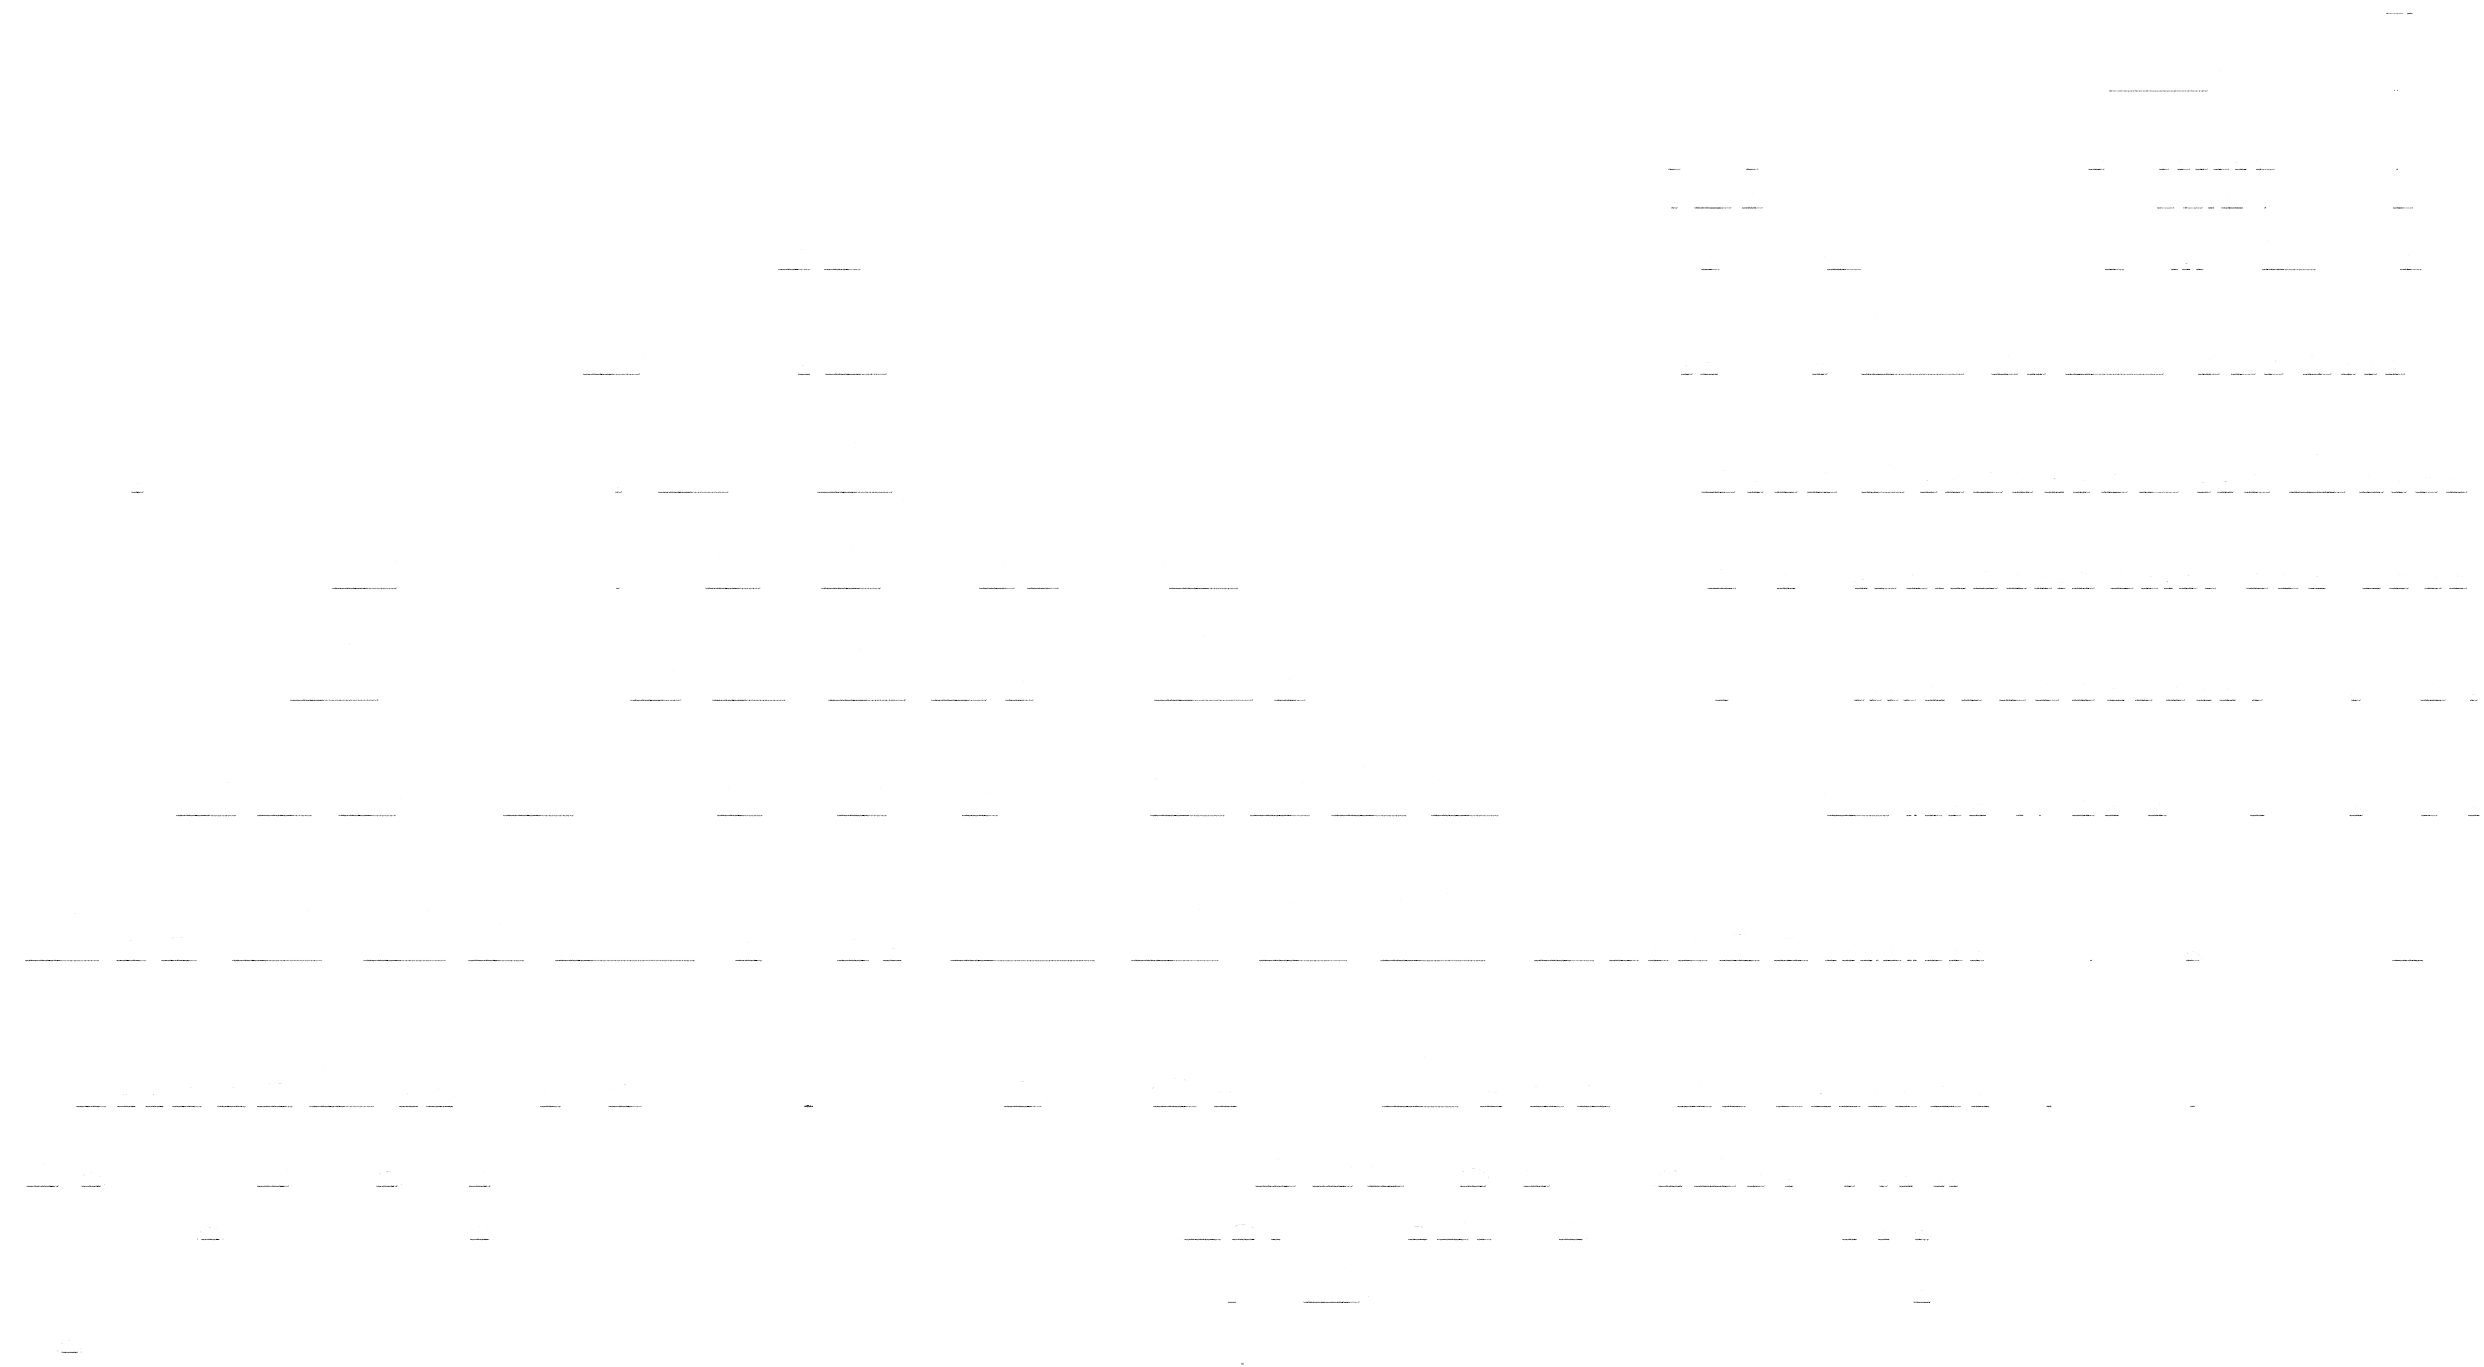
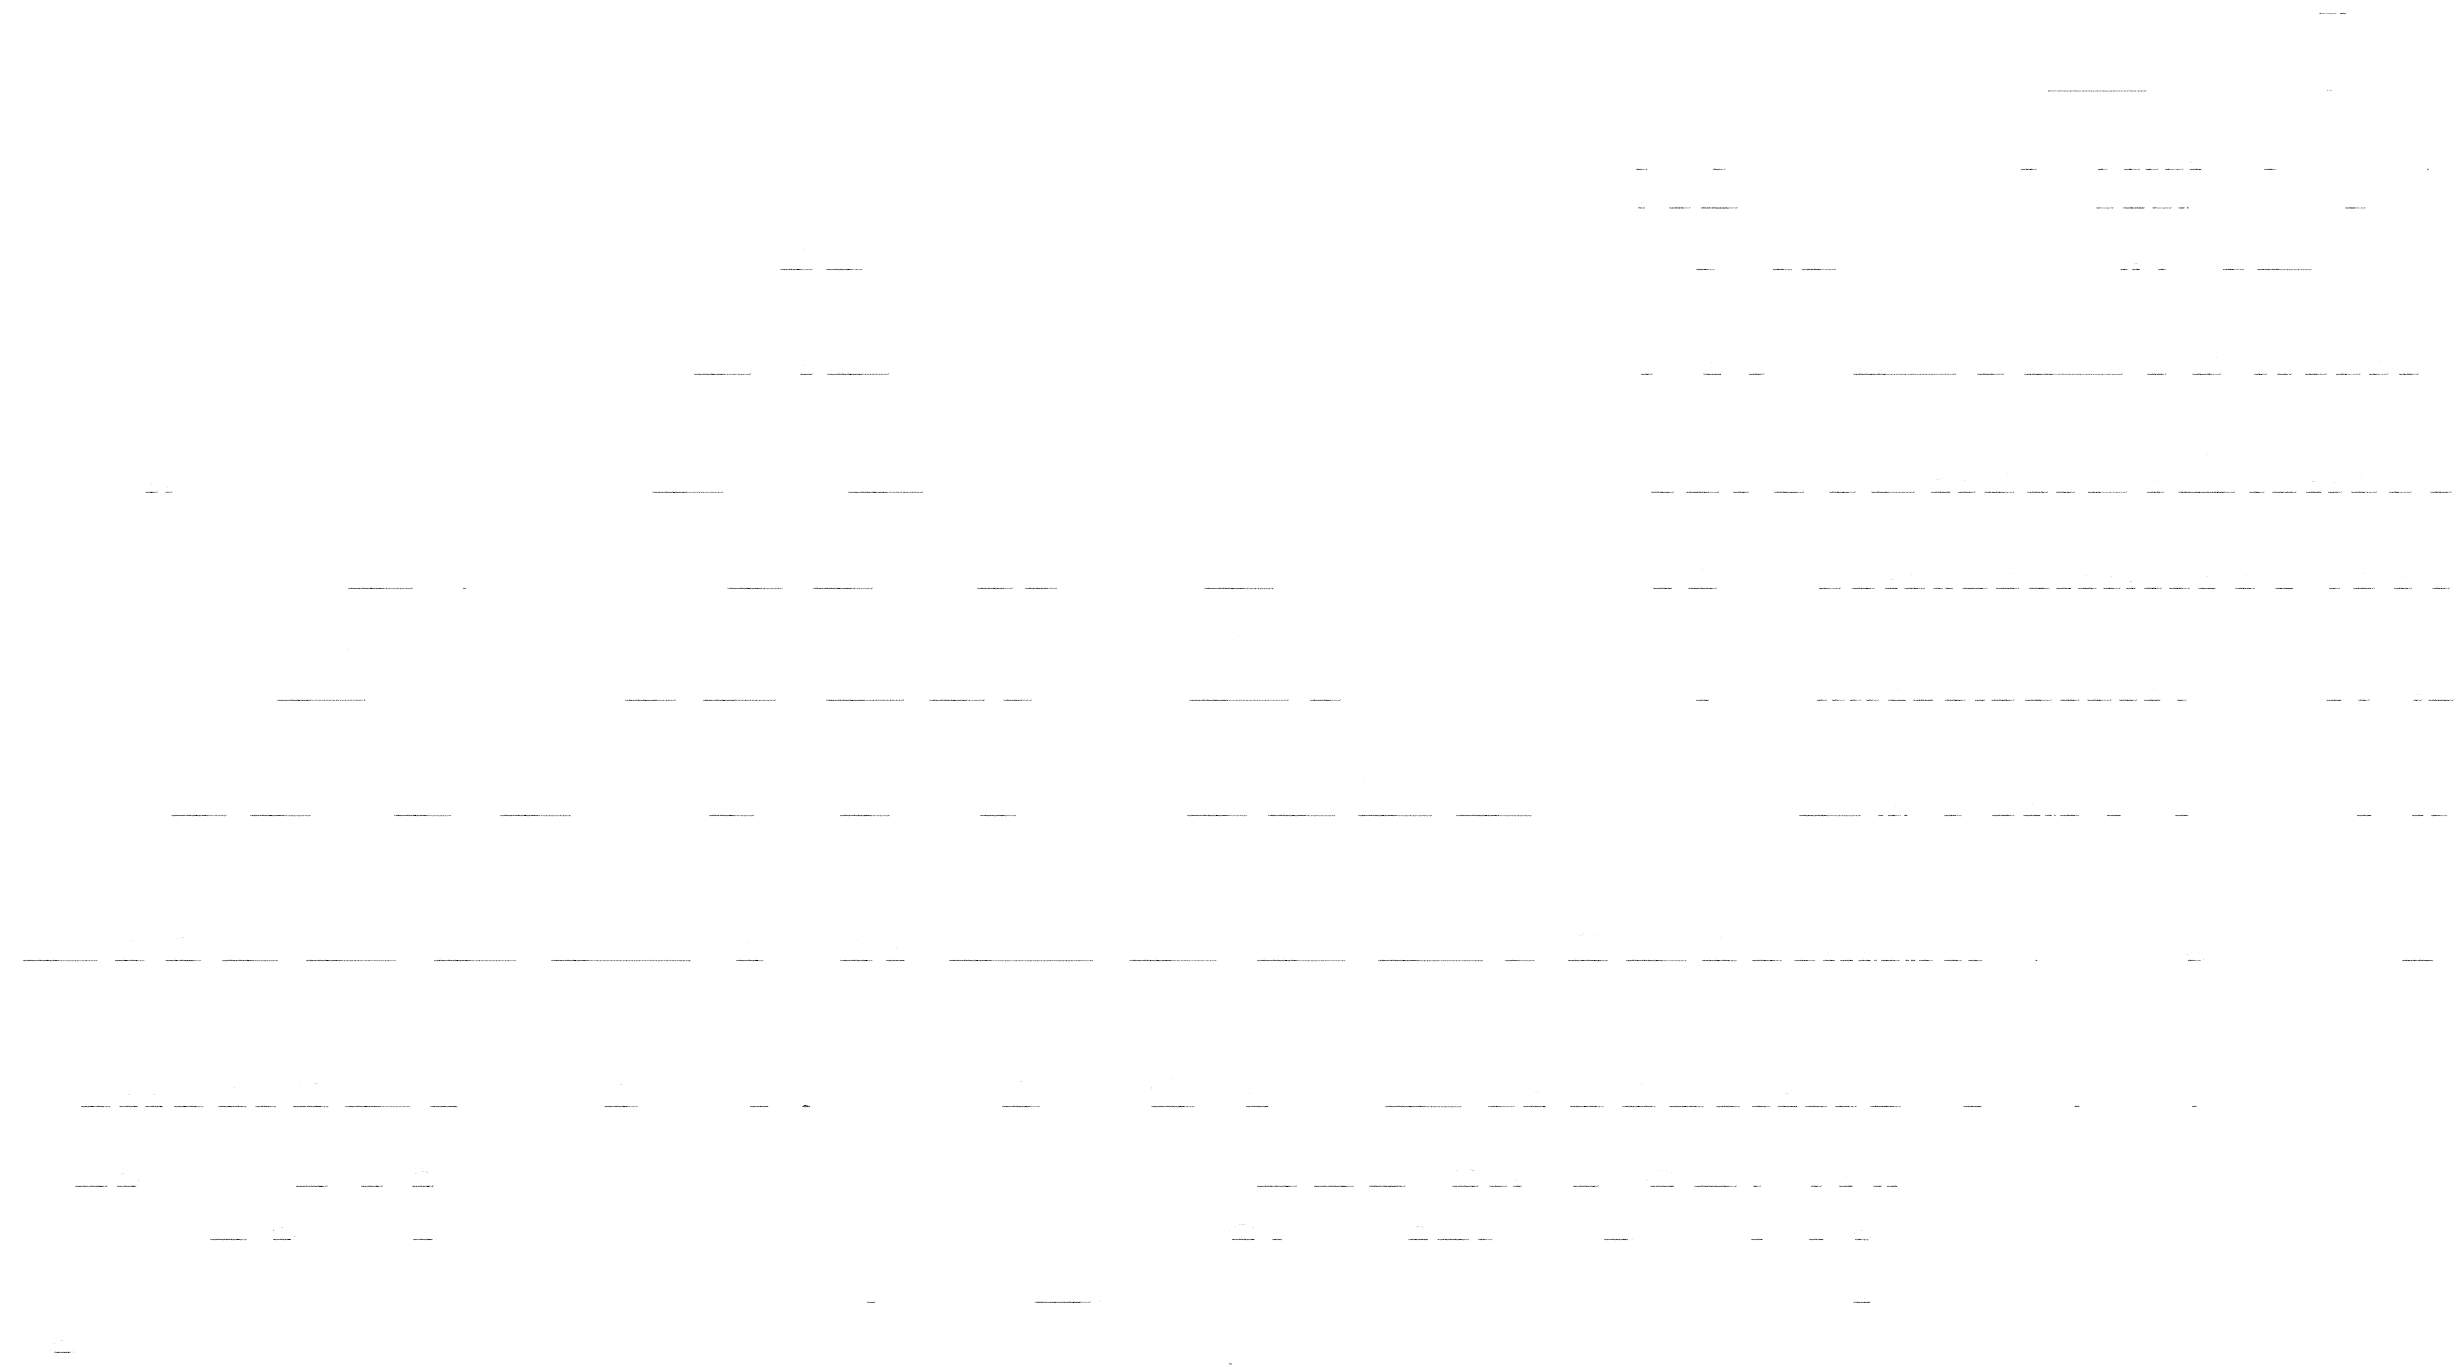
node "{_ZNSt13move_iteratorIPiEC2ES0_}": added
